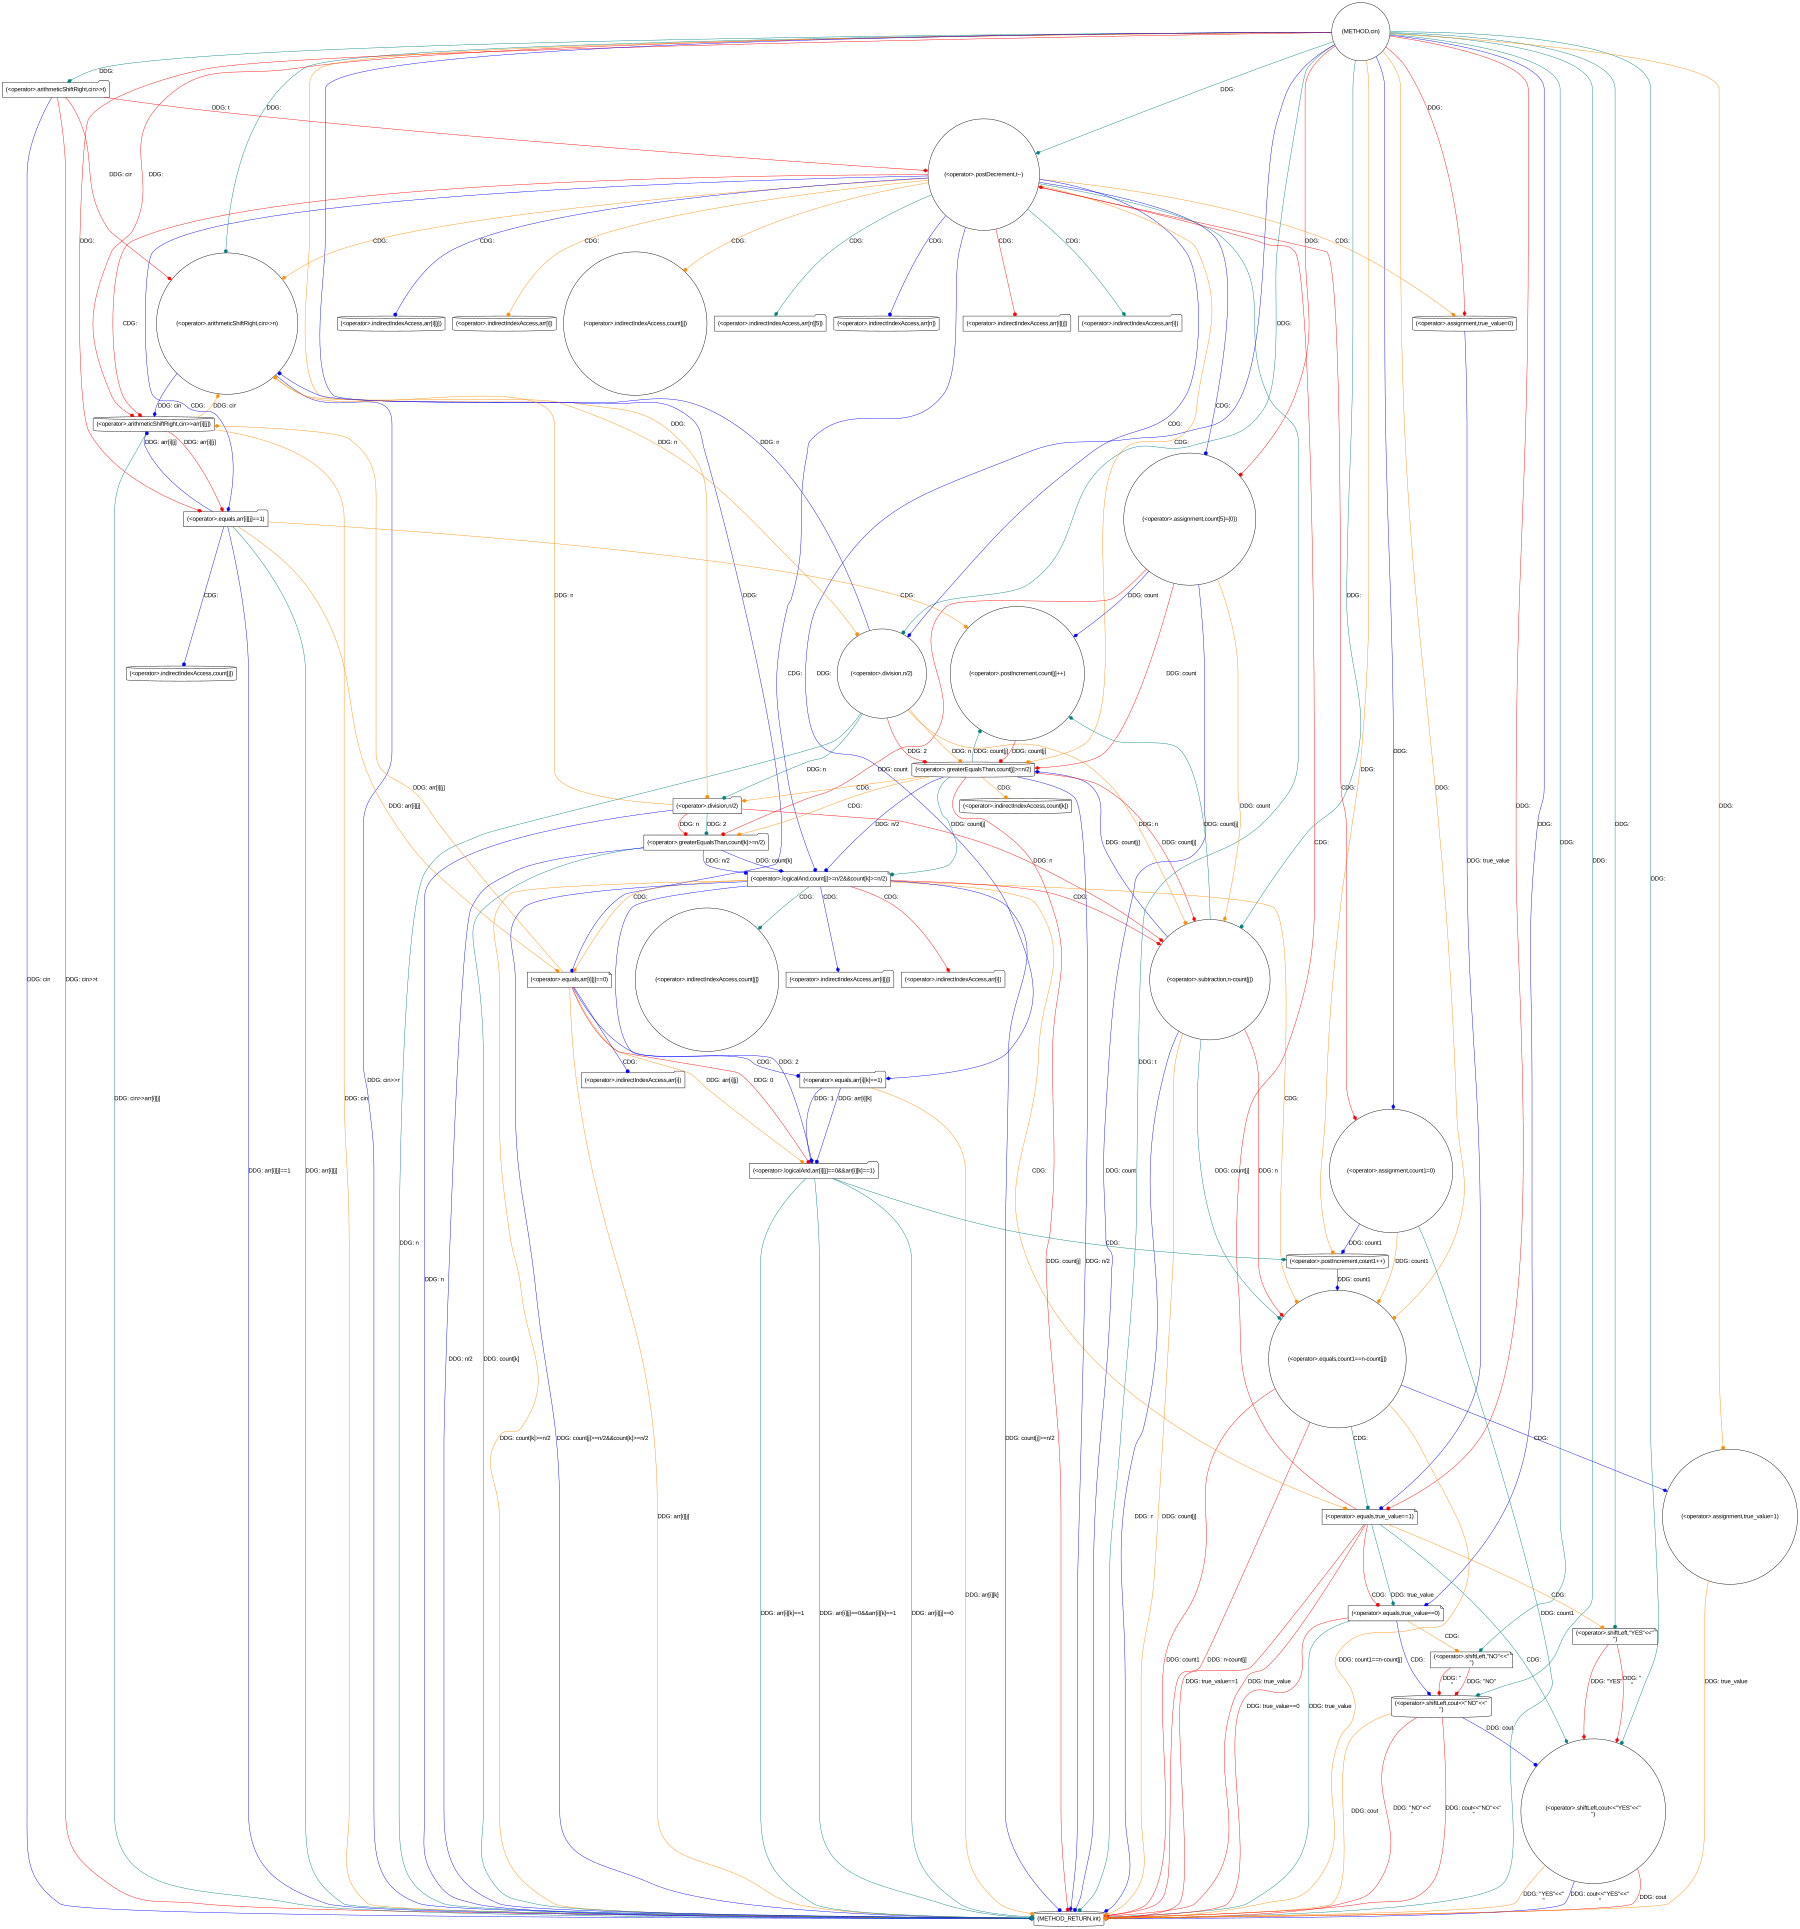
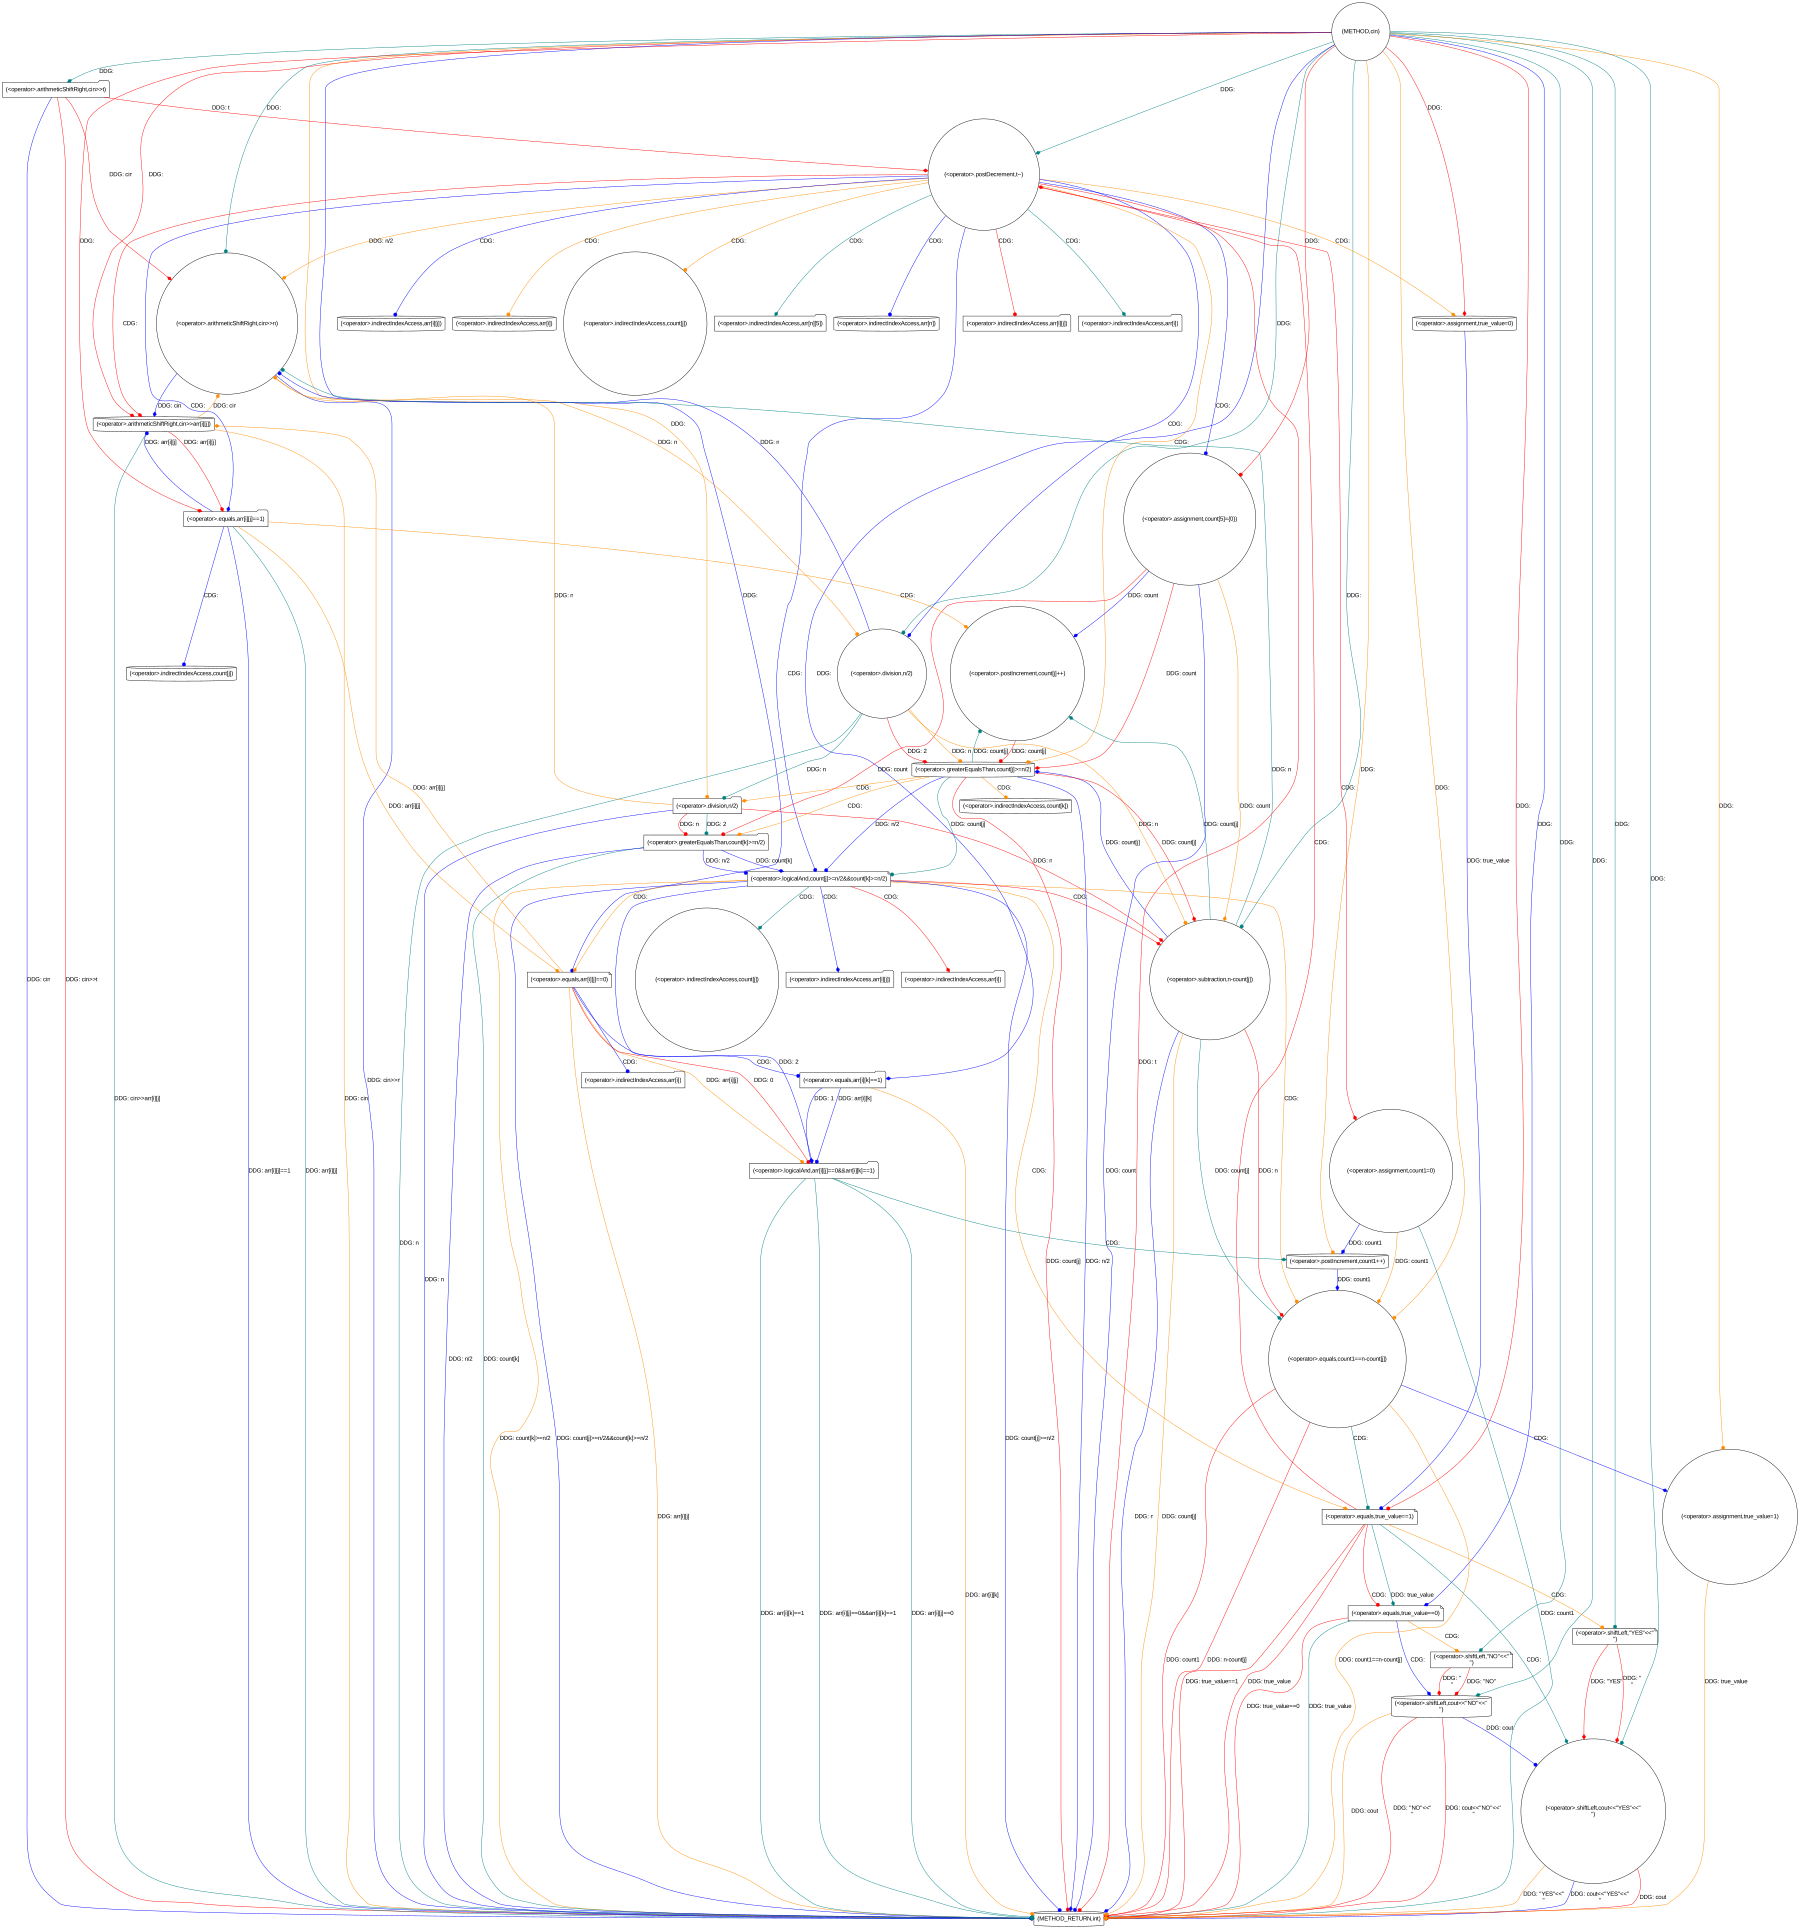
edge "(<operator>.postDecrement,t--)" -> "(<operator>.arithmeticShiftRight,cin>>n)": label "CDG: " -> "DDG: n/2"
edge "(<operator>.subtraction,n-count[j])" -> "(<operator>.arithmeticShiftRight,cin>>n)": added, label "DDG: n"
edge "(METHOD,cin)" -> "(<operator>.assignment,count1=0)": removed, label "DDG:"
edge "(<operator>.postDecrement,t--)" -> "(METHOD_RETURN,int)": color teal -> red
